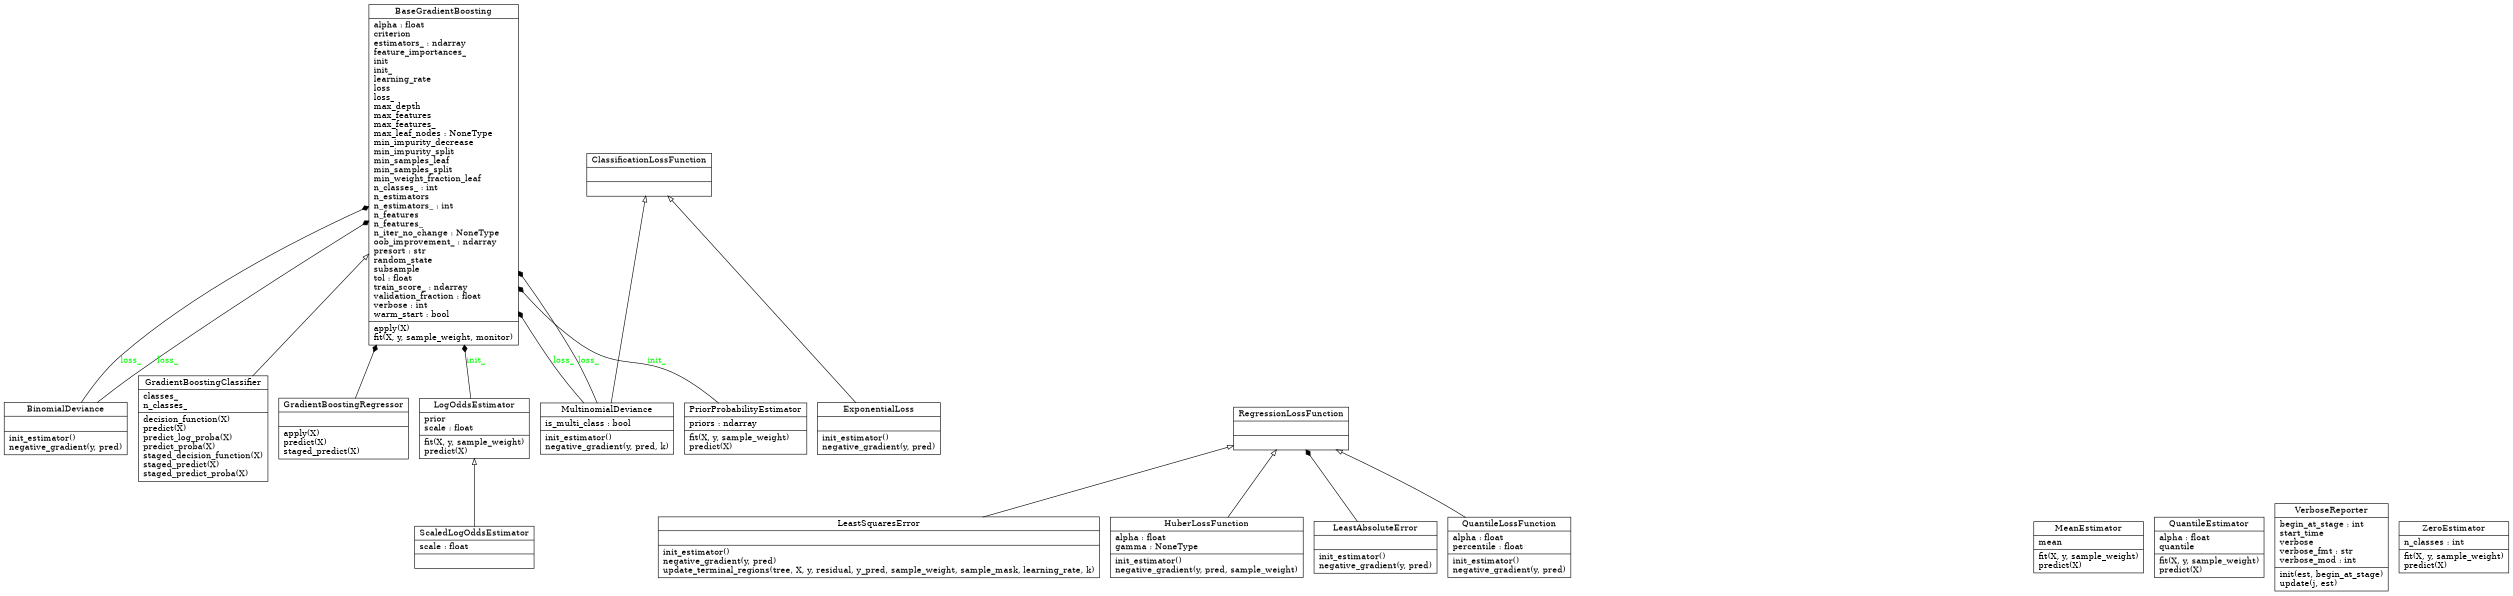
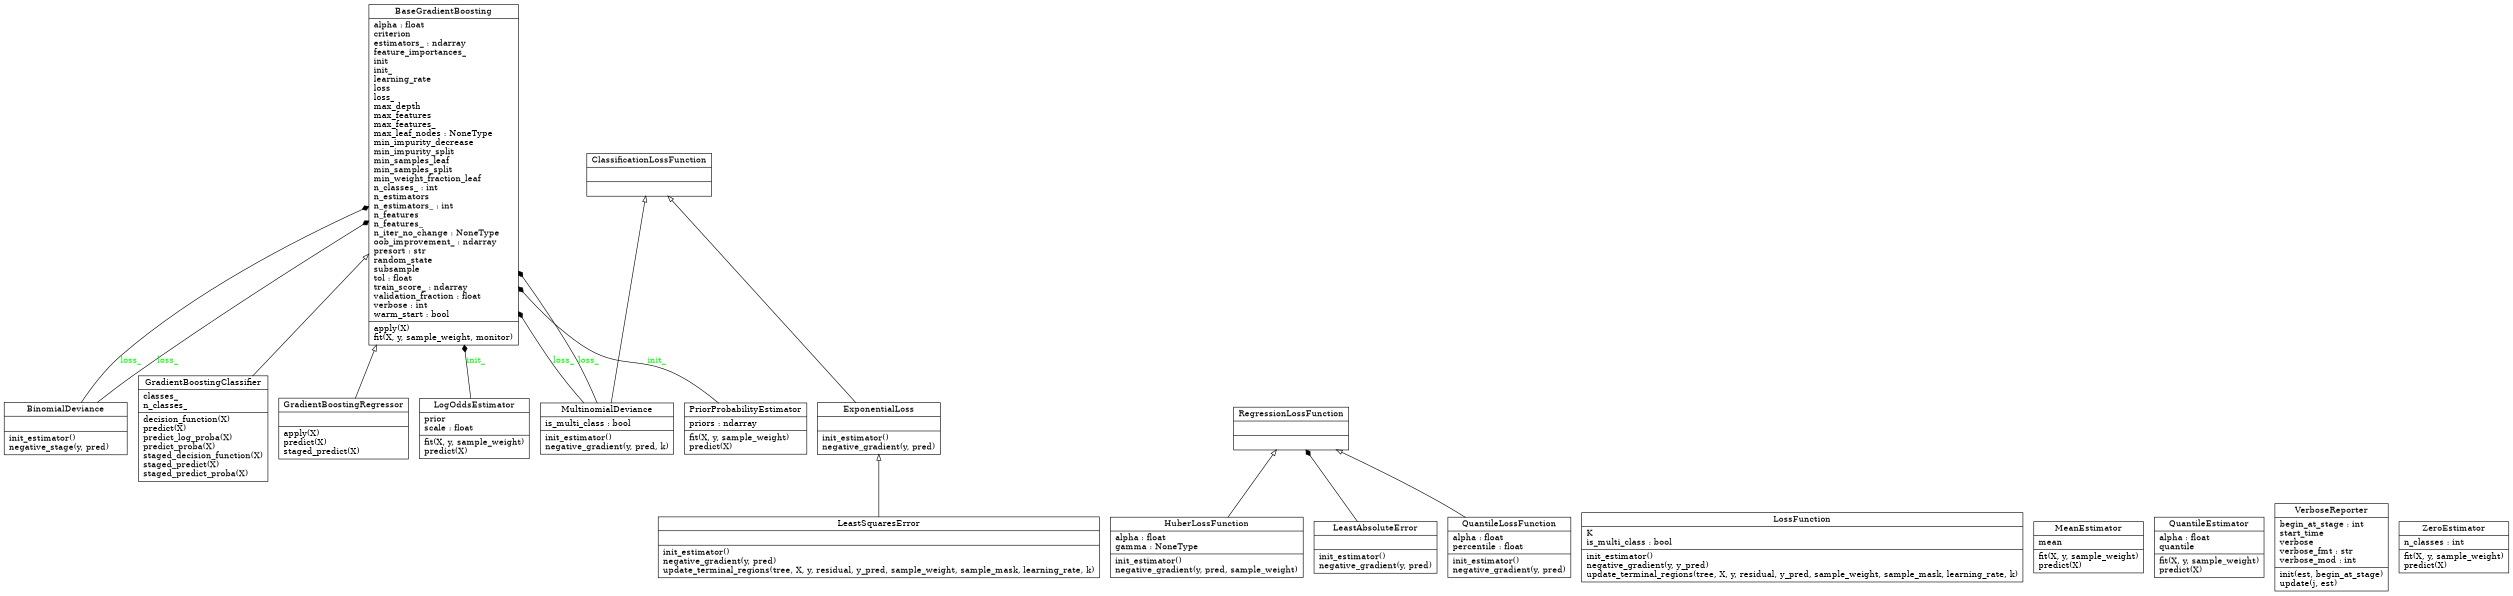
edge "GradientBoostingRegressor" -> "BaseGradientBoosting": arrowhead diamond -> empty
node "BinomialDeviance": text "negative_gradient(y, pred)" -> "negative_stage(y, pred)"
edge "LeastSquaresError" -> "RegressionLossFunction": now "LeastSquaresError" -> "ExponentialLoss"
node "ScaledLogOddsEstimator": removed
node "LossFunction": added
